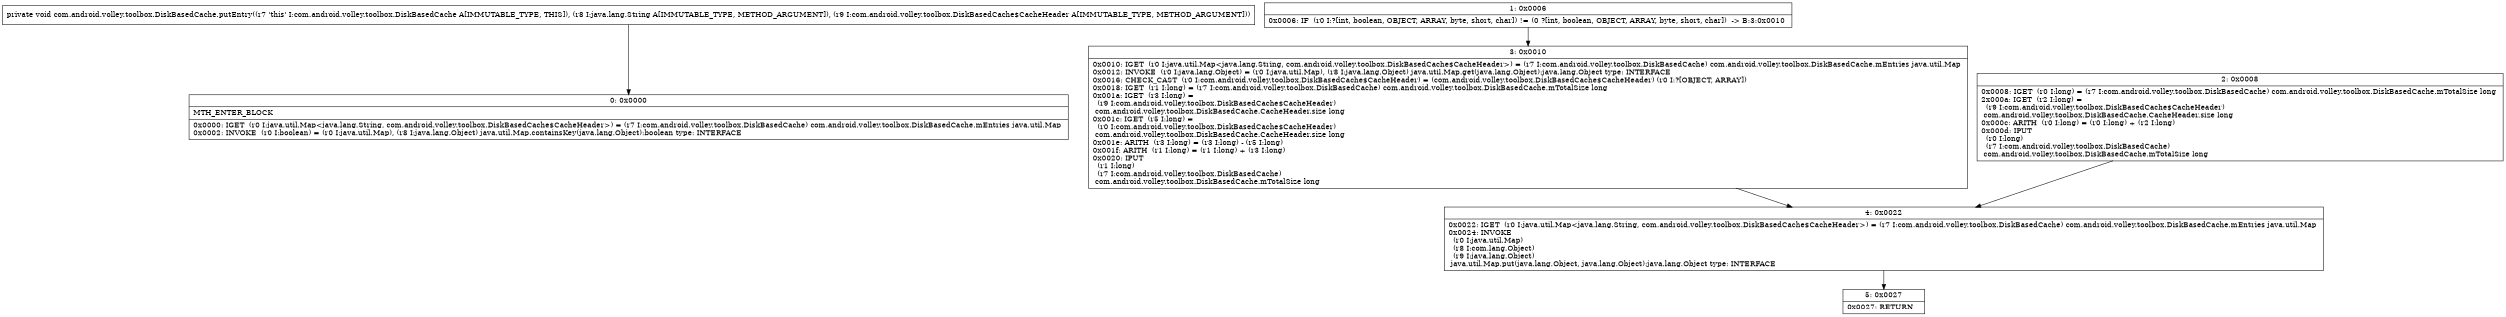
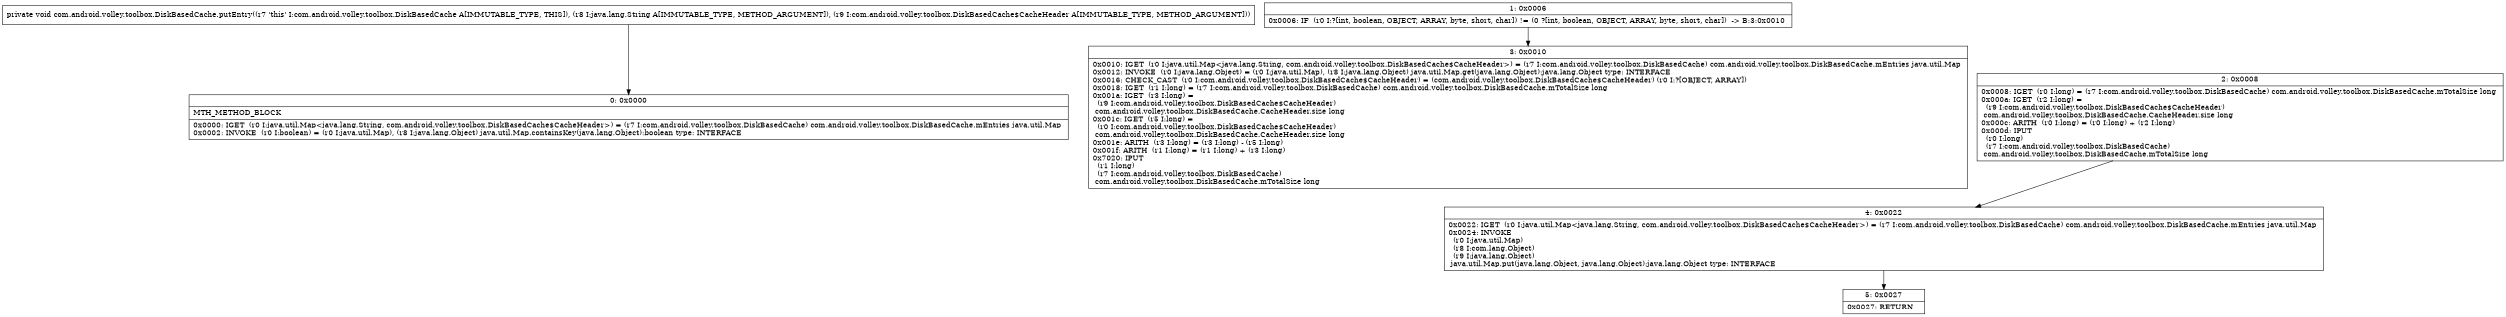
node "2: 0x0008": text "2x000a: IGET  (r2 I:long) =" -> "0x000a: IGET  (r2 I:long) ="
node "0: 0x0000": text "MTH_ENTER_BLOCK" -> "MTH_METHOD_BLOCK"
node "3: 0x0010": text "0x0020: IPUT" -> "0x7020: IPUT"
edge "3: 0x0010" -> "4: 0x0022": removed
